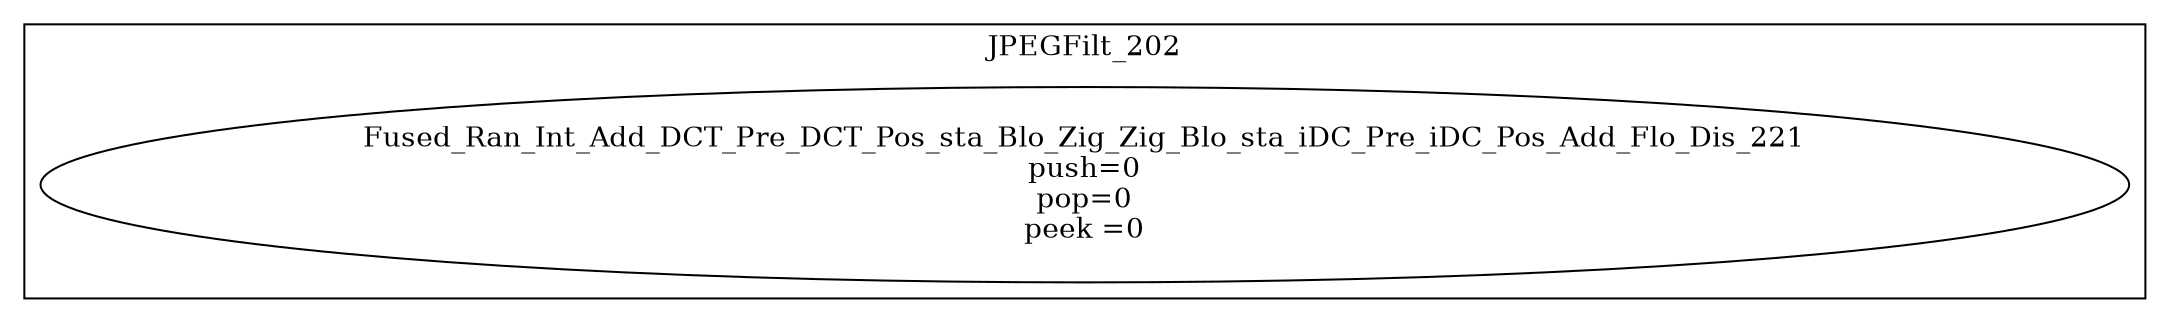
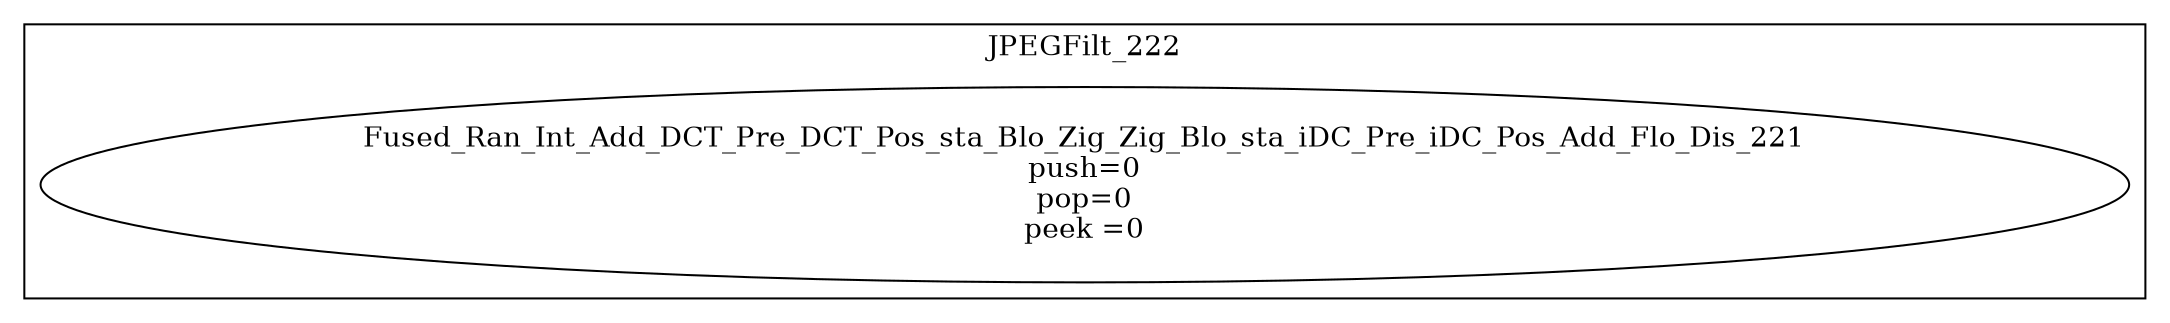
cluster "JPEGFilt_202": label "JPEGFilt_202" -> "JPEGFilt_222"
